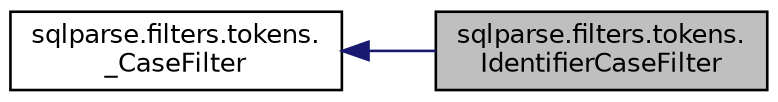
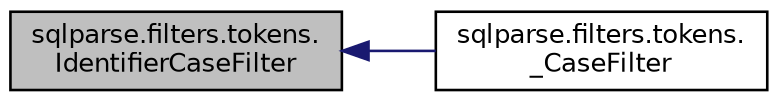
edge "sqlparse.filters.tokens. IdentifierCaseFilter" -> "sqlparse.filters.tokens. _CaseFilter": reversed
